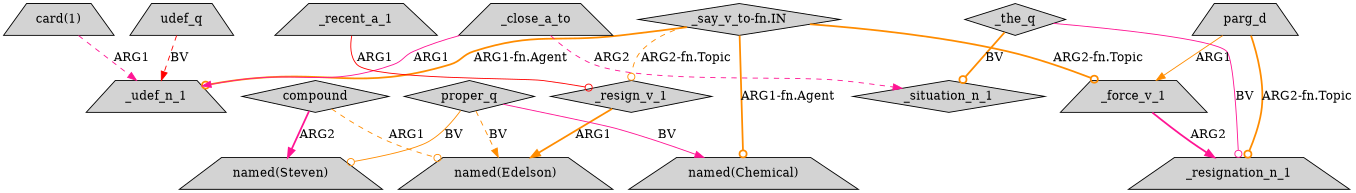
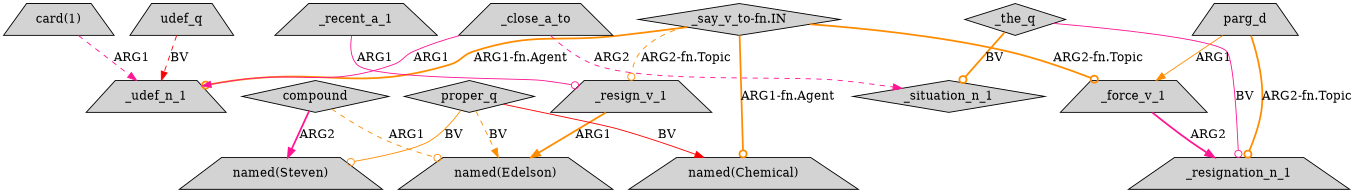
edge "_recent_a_1" -> "_resign_v_1": color red -> deeppink
node "_resign_v_1": shape diamond -> trapezium
edge "proper_q" -> "named(Chemical)": color deeppink -> red
